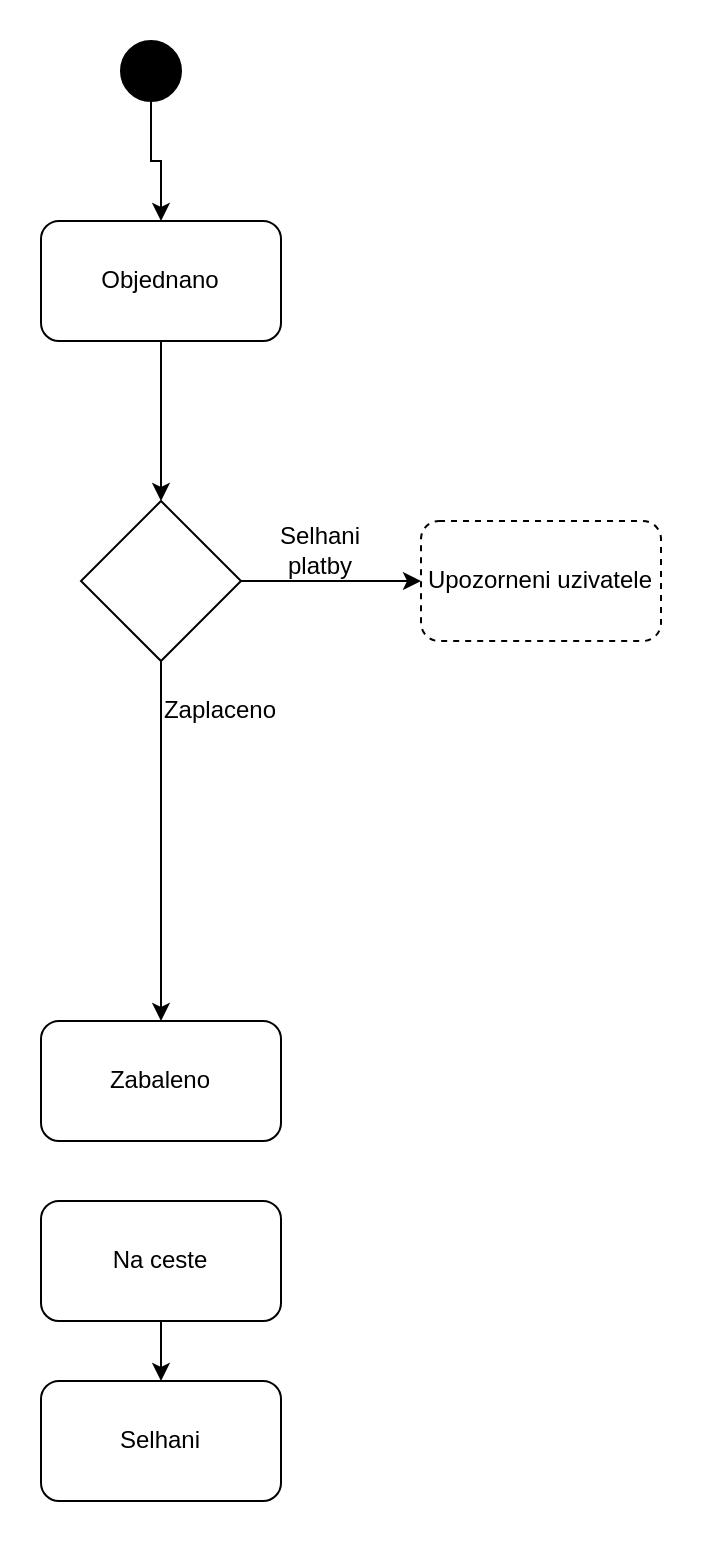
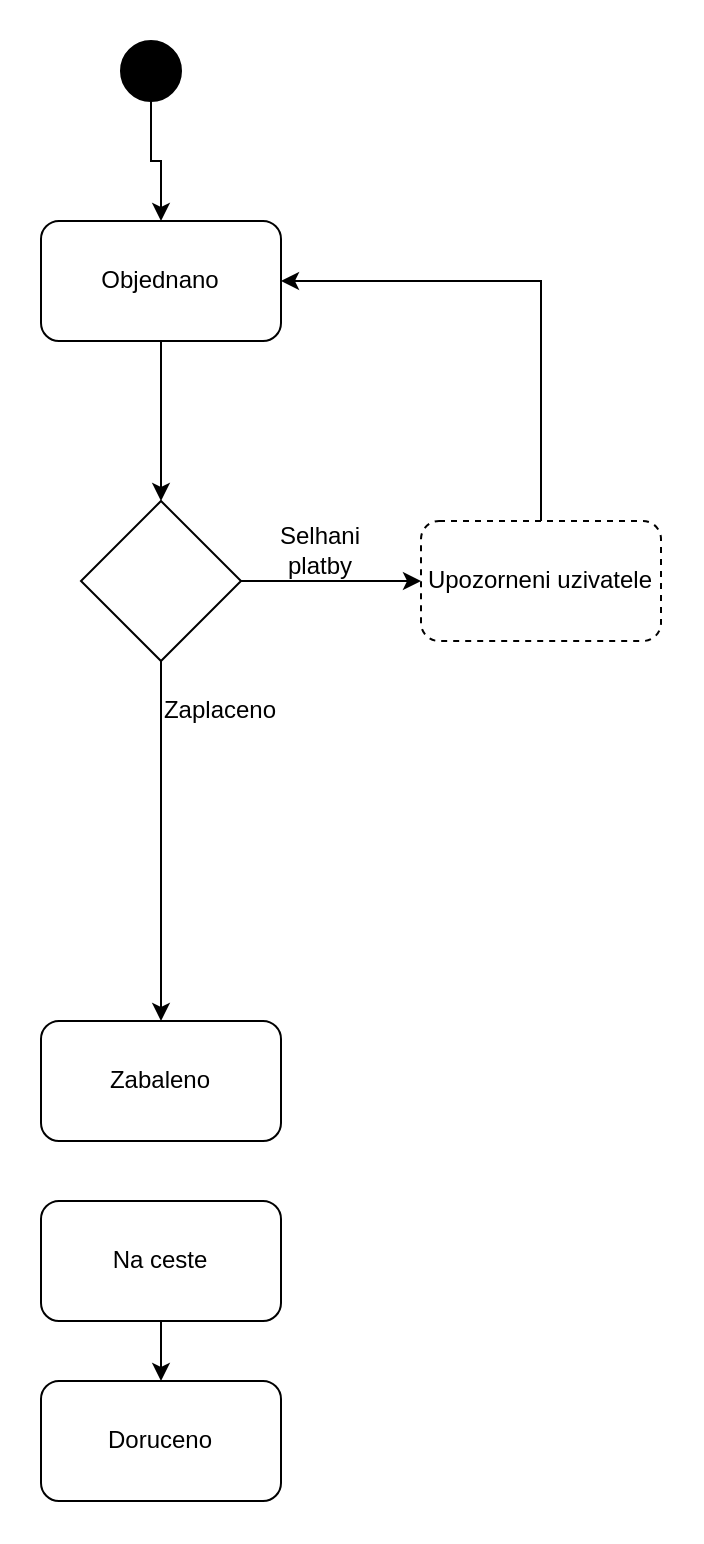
edge "Upozorneni uzivatele" -> "Objednano": added
node "Selhani": label "Selhani" -> "Doruceno"
